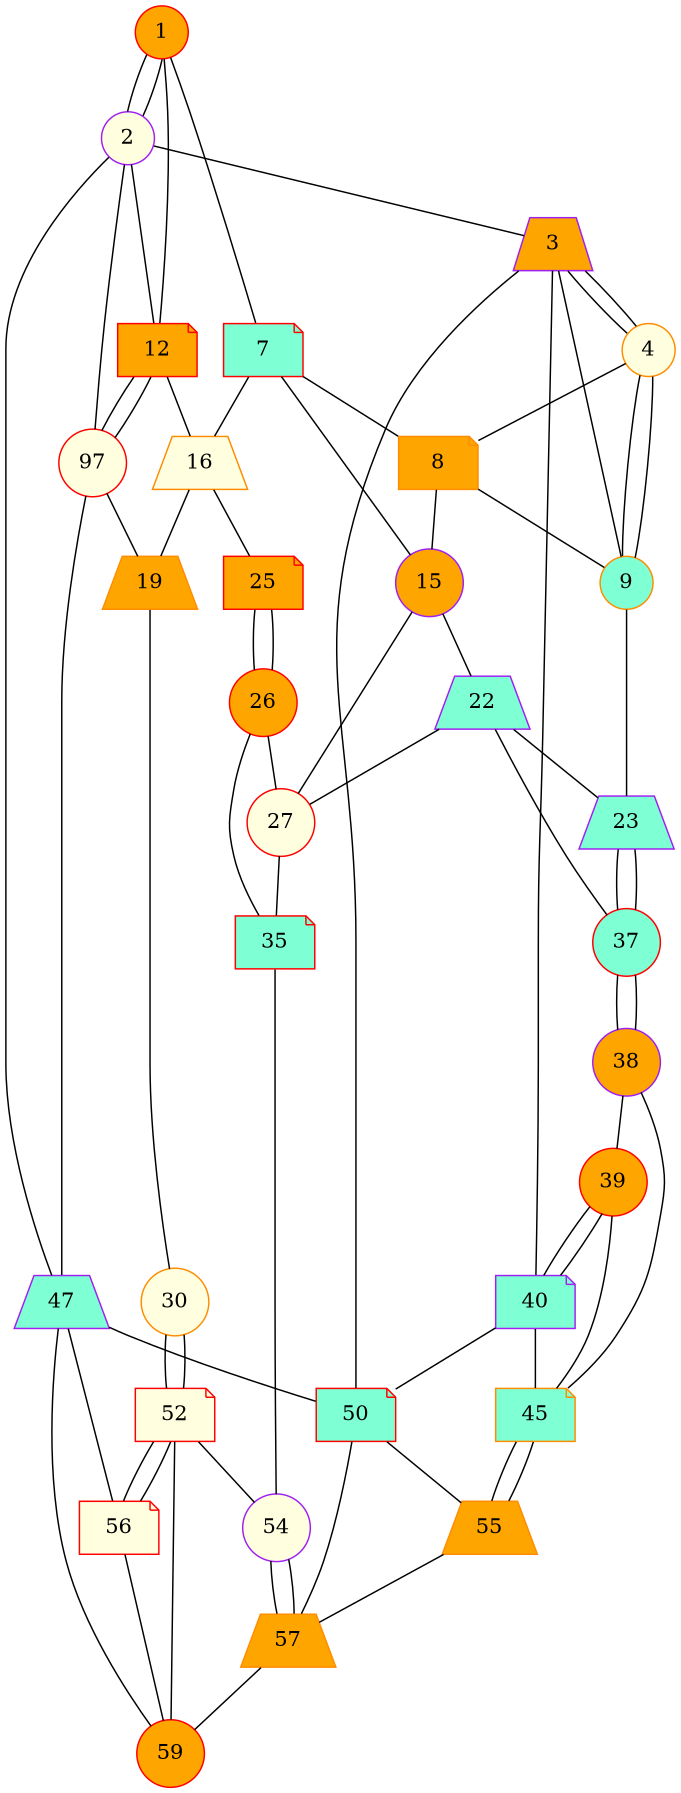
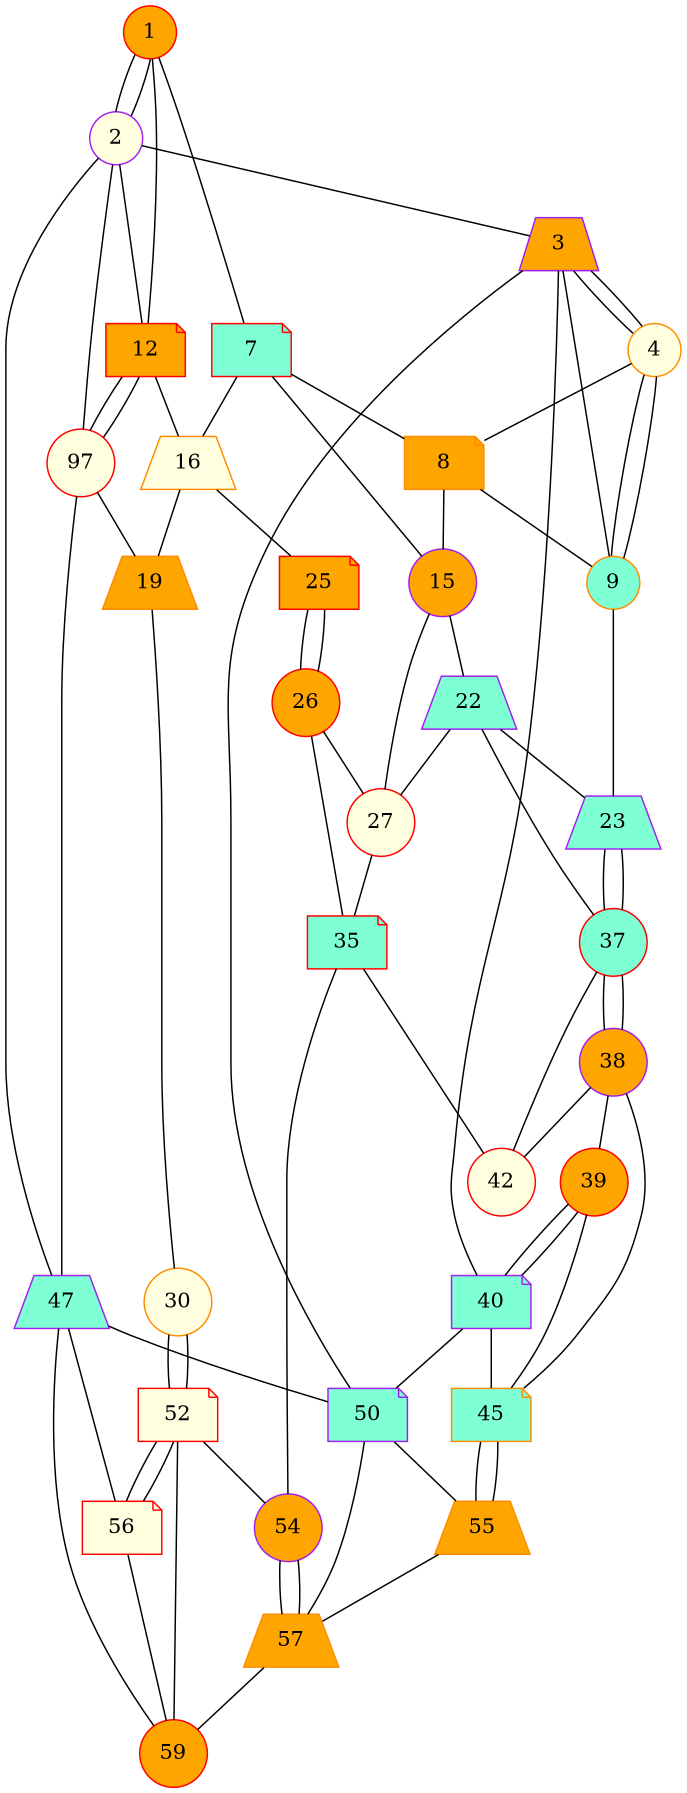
node "42": added
node "50": color red -> purple
node "54": fillcolor lightyellow -> orange
